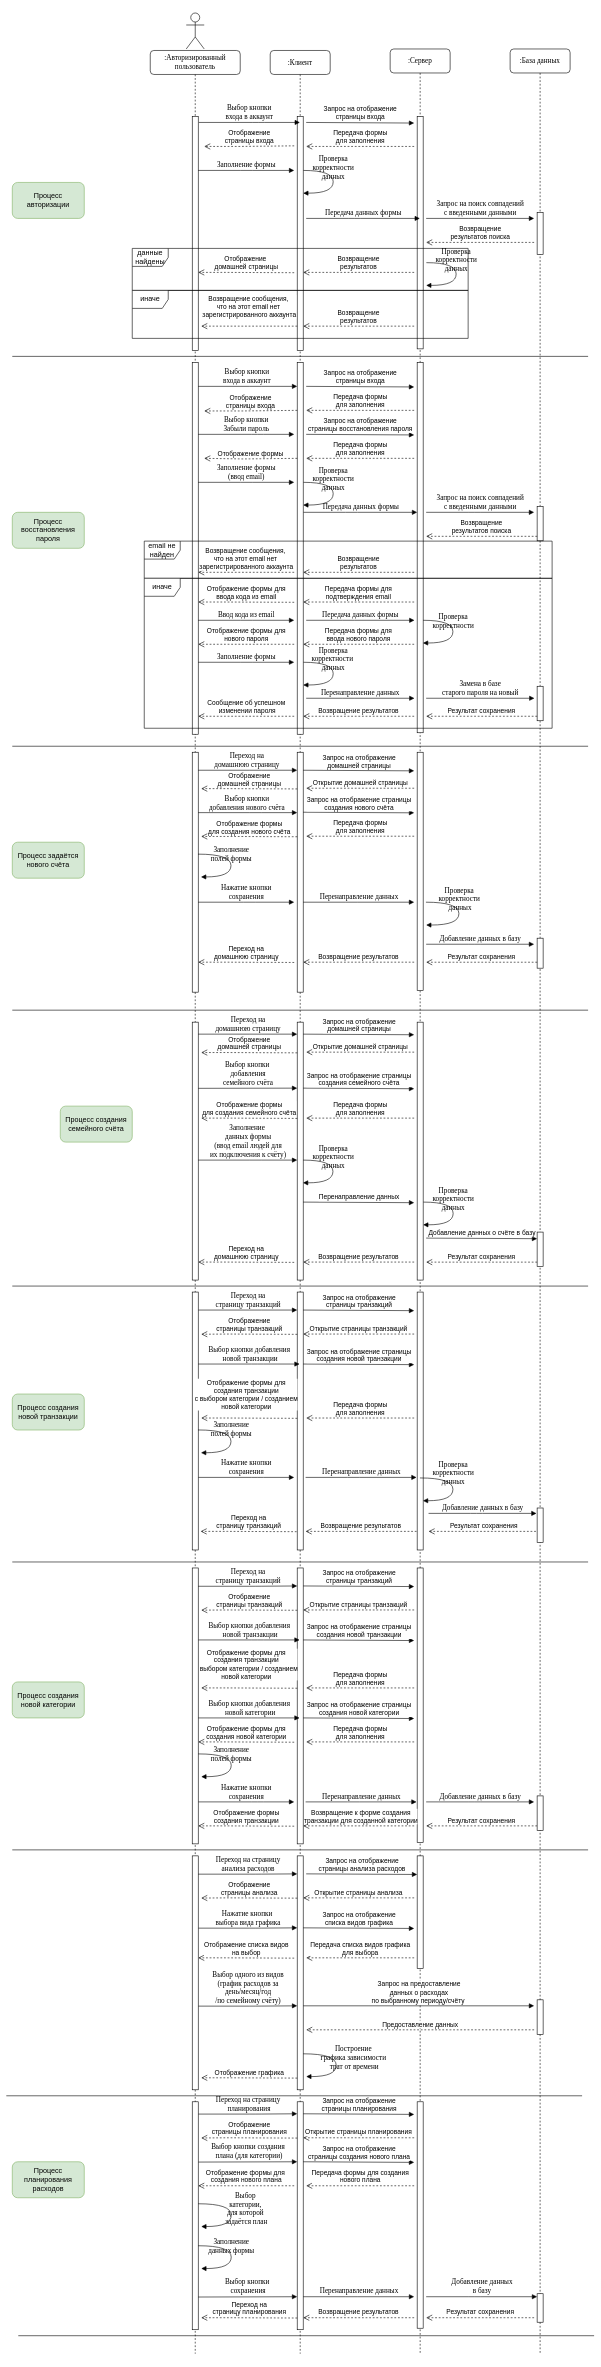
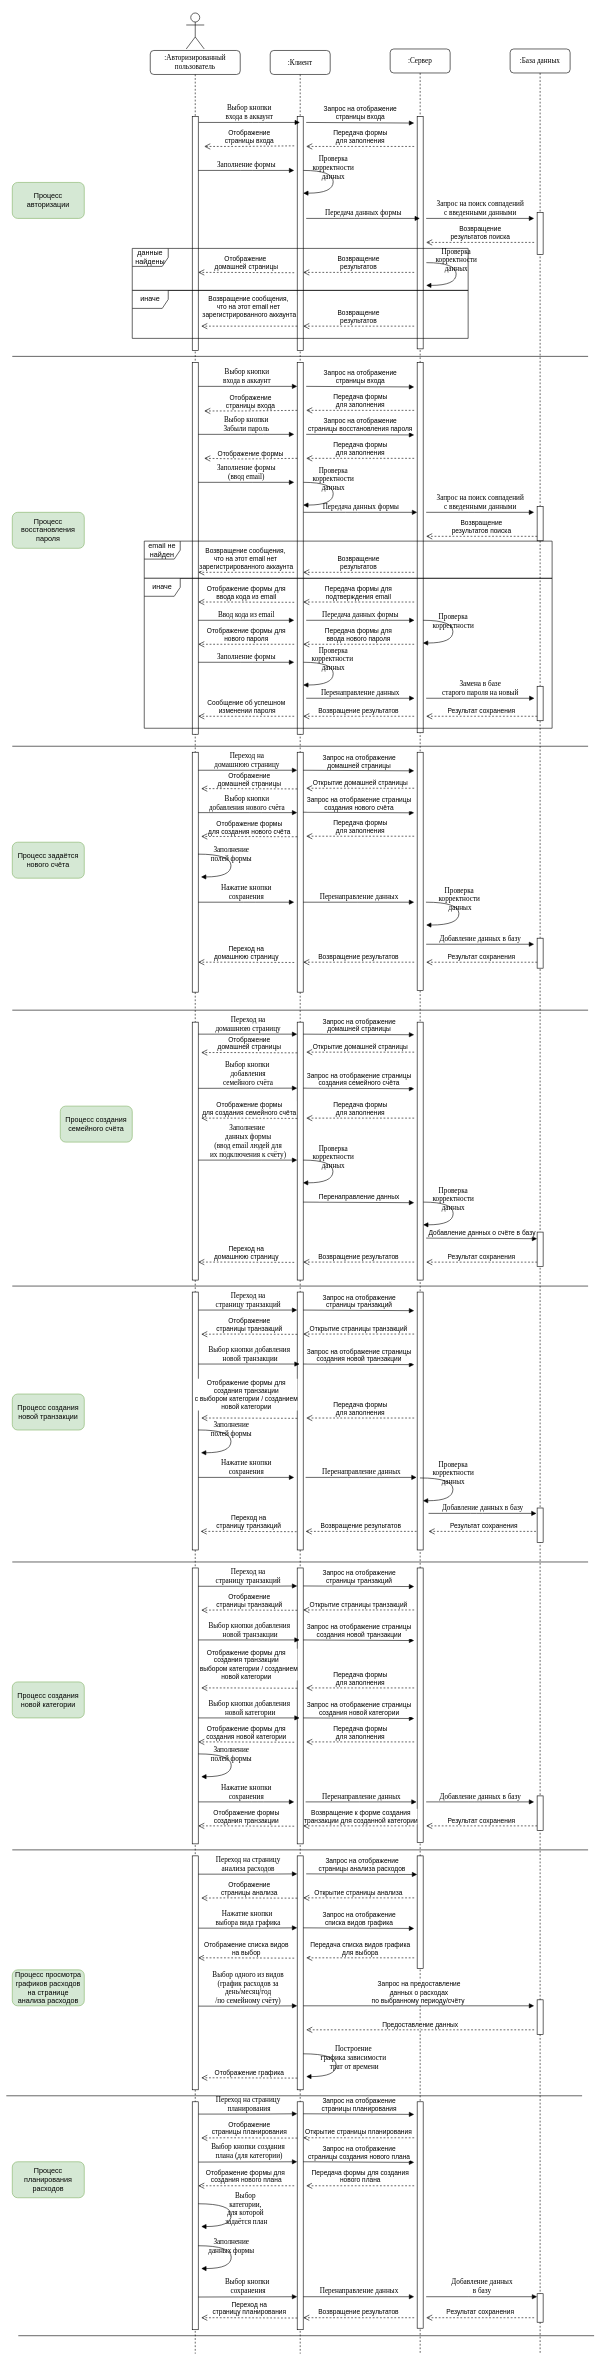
node "Процесс просмотра графиков расходов на странице анализа расходов": added
